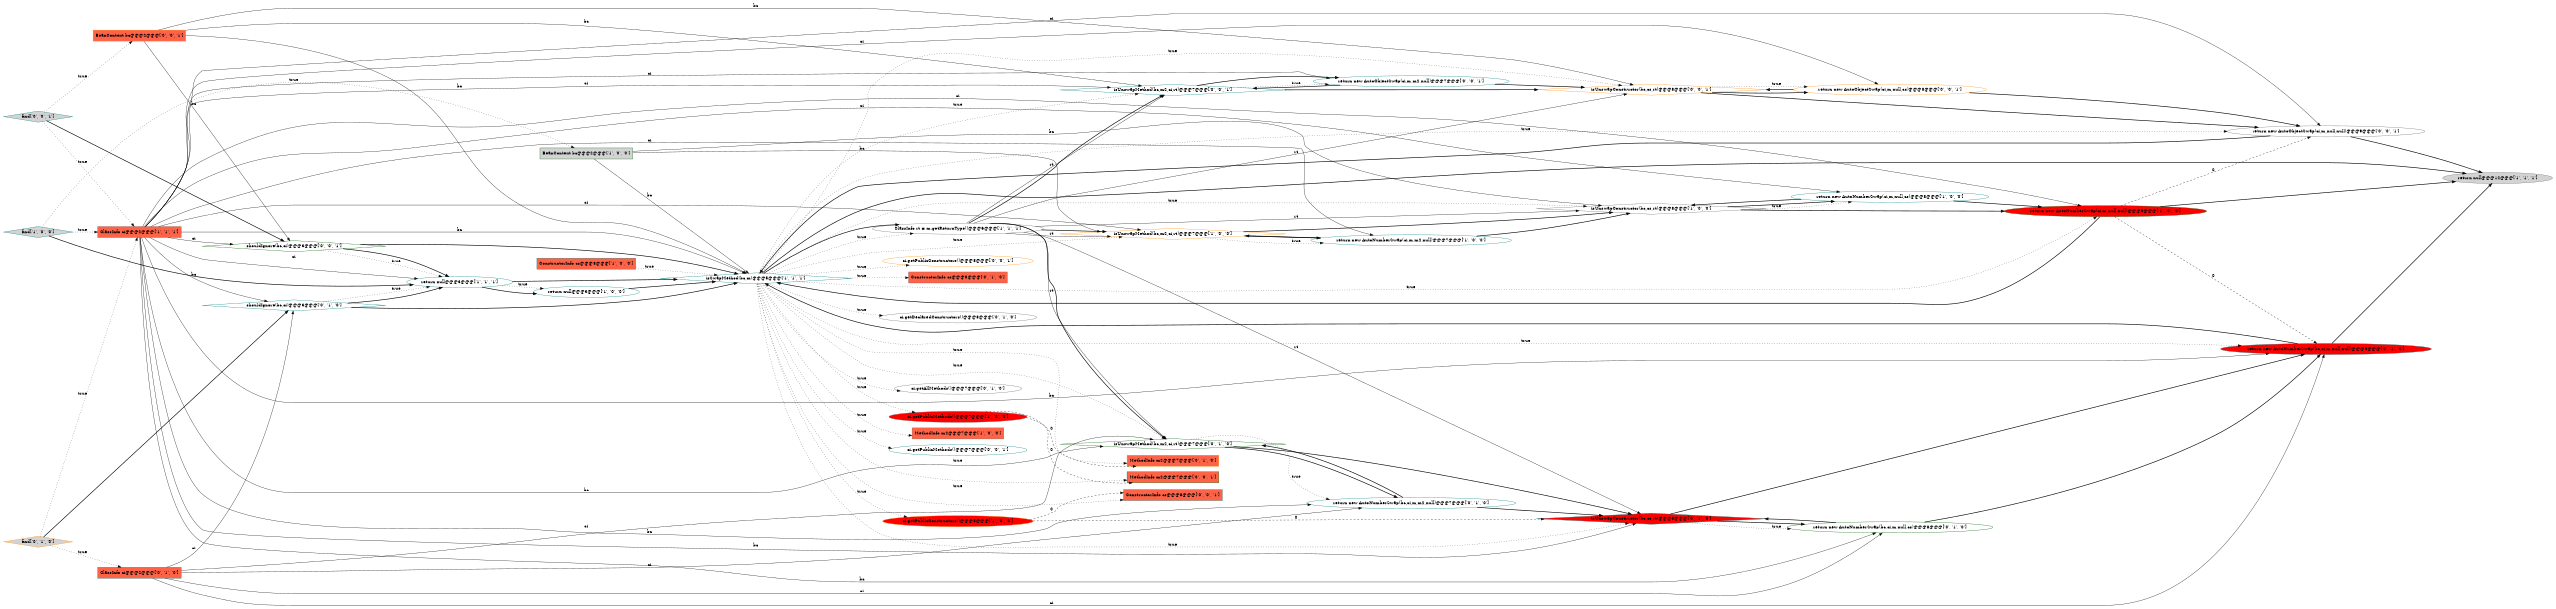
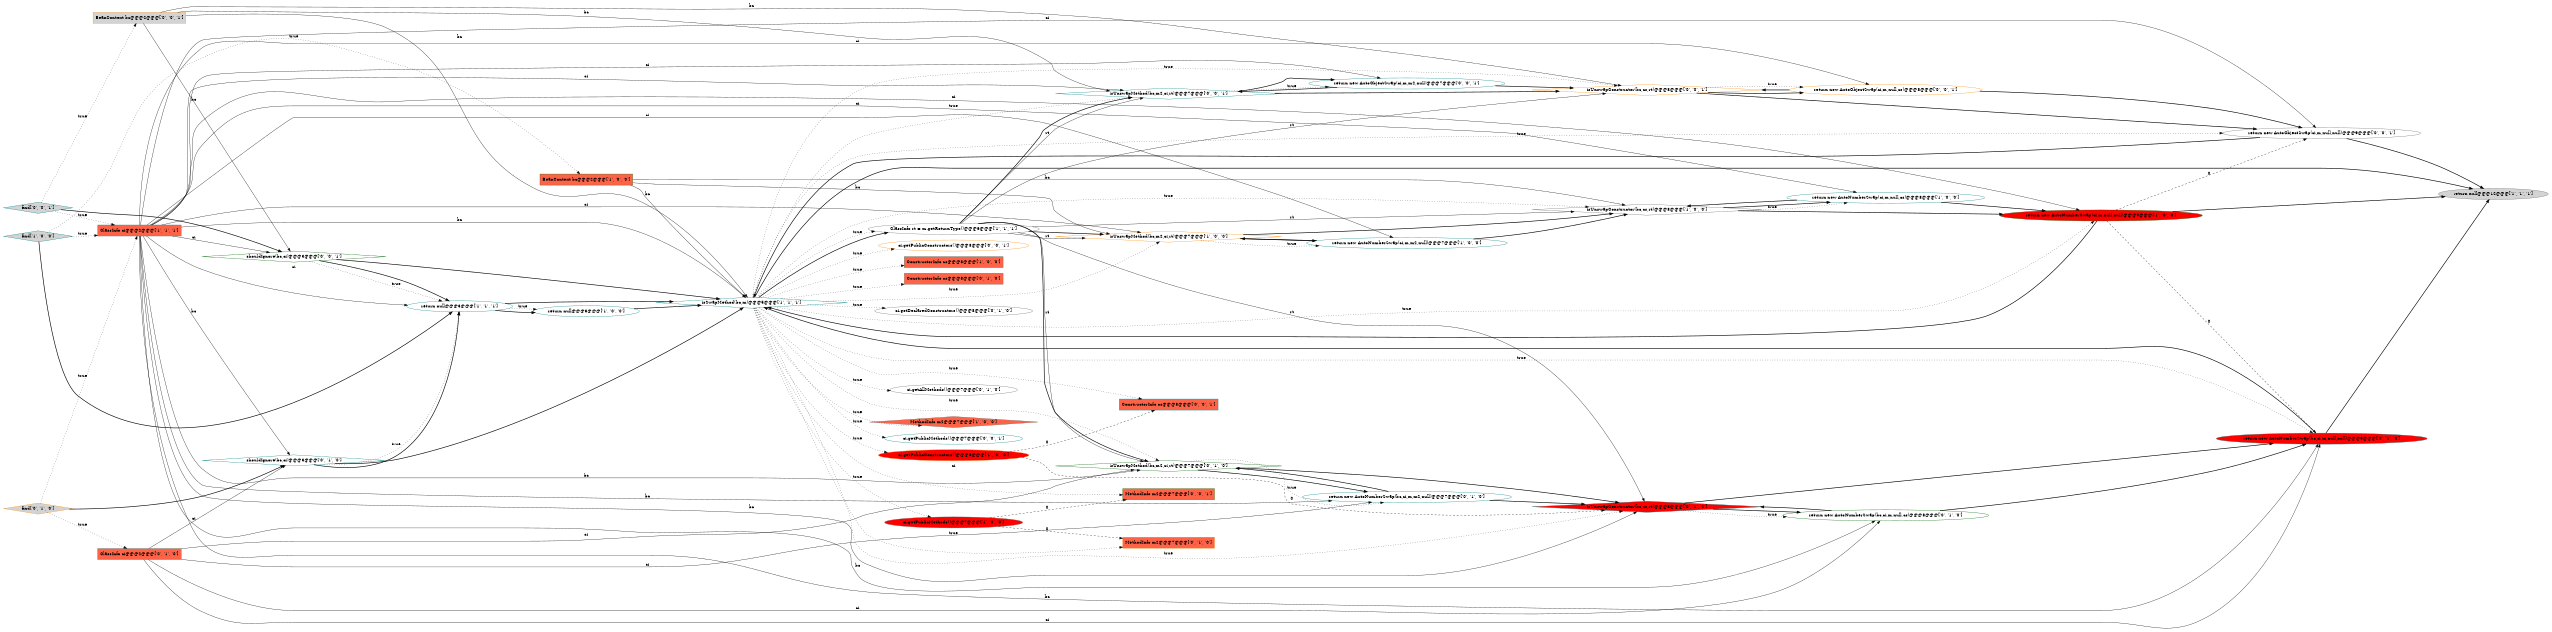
node "BeanContext bc@@@2@@@['0', '0', '1']": fillcolor tomato -> lightgray
node "BeanContext bc@@@2@@@['1', '0', '0']": fillcolor lightgray -> tomato
edge "ConstructorInfo cs@@@8@@@['1', '0', '0']" -> "isSwapMethod(bc,m)@@@5@@@['1', '1', '1']": reversed
node "MethodInfo m2@@@7@@@['1', '0', '0']": shape box -> diamond
edge "isSwapMethod(bc,m)@@@5@@@['1', '1', '1']" -> "MethodInfo m2@@@7@@@['0', '0', '1']": label "true" -> "ci"
